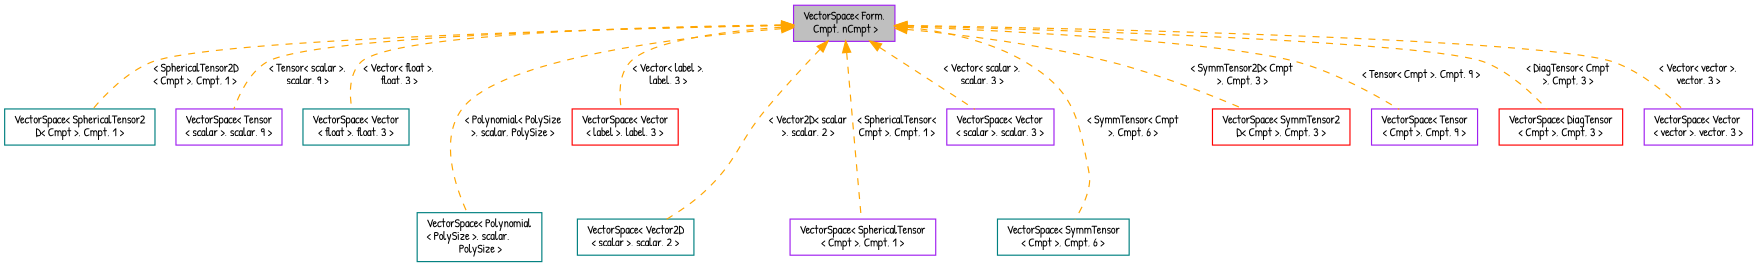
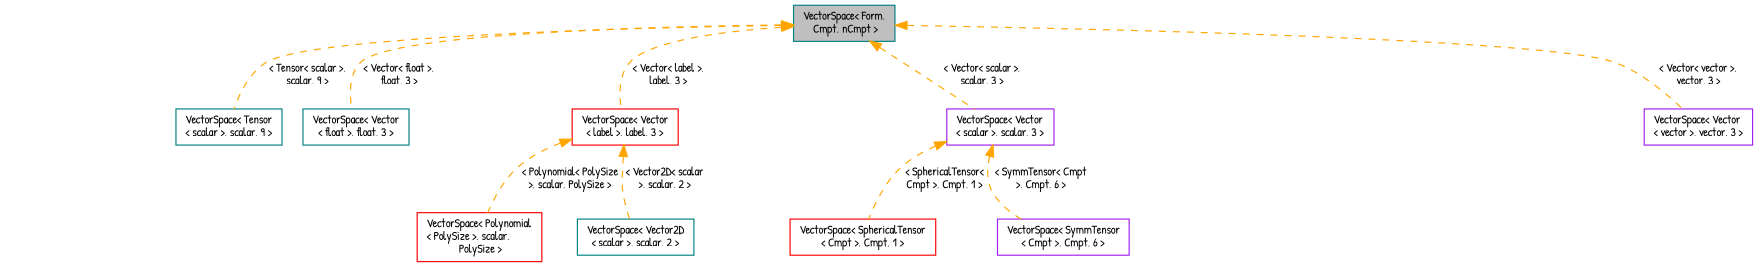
node "VectorSpace< Form, Cmpt, nCmpt >": color purple -> teal
edge "VectorSpace< Polynomial < PolySize >, scalar, PolySize >" -> "VectorSpace< Form, Cmpt, nCmpt >": now "VectorSpace< Polynomial < PolySize >, scalar, PolySize >" -> "VectorSpace< Vector < label >, label, 3 >"
edge "VectorSpace< SymmTensor < Cmpt >, Cmpt, 6 >" -> "VectorSpace< Form, Cmpt, nCmpt >": now "VectorSpace< SymmTensor < Cmpt >, Cmpt, 6 >" -> "VectorSpace< Vector < scalar >, scalar, 3 >"
node "VectorSpace< SphericalTensor2 D< Cmpt >, Cmpt, 1 >": removed
node "VectorSpace< Tensor < scalar >, scalar, 9 >": color purple -> teal
node "VectorSpace< SymmTensor2 D< Cmpt >, Cmpt, 3 >": removed
node "VectorSpace< Tensor < Cmpt >, Cmpt, 9 >": removed
node "VectorSpace< DiagTensor < Cmpt >, Cmpt, 3 >": removed
edge "VectorSpace< SphericalTensor < Cmpt >, Cmpt, 1 >" -> "VectorSpace< Form, Cmpt, nCmpt >": now "VectorSpace< SphericalTensor < Cmpt >, Cmpt, 1 >" -> "VectorSpace< Vector < scalar >, scalar, 3 >"
edge "VectorSpace< Vector2D < scalar >, scalar, 2 >" -> "VectorSpace< Form, Cmpt, nCmpt >": now "VectorSpace< Vector2D < scalar >, scalar, 2 >" -> "VectorSpace< Vector < label >, label, 3 >"
node "VectorSpace< Polynomial < PolySize >, scalar, PolySize >": color teal -> red
node "VectorSpace< SphericalTensor < Cmpt >, Cmpt, 1 >": color purple -> red
node "VectorSpace< SymmTensor < Cmpt >, Cmpt, 6 >": color teal -> purple
